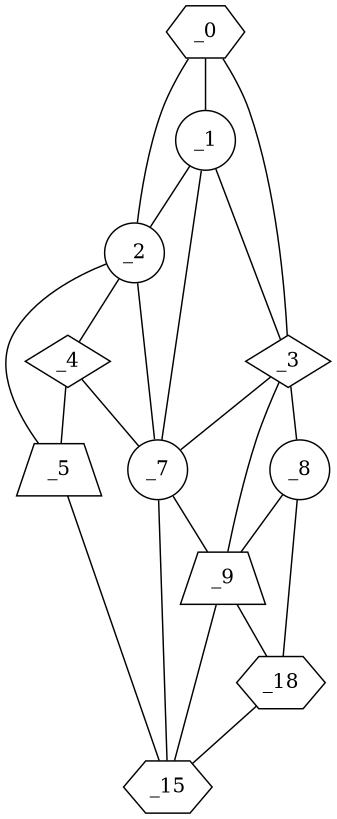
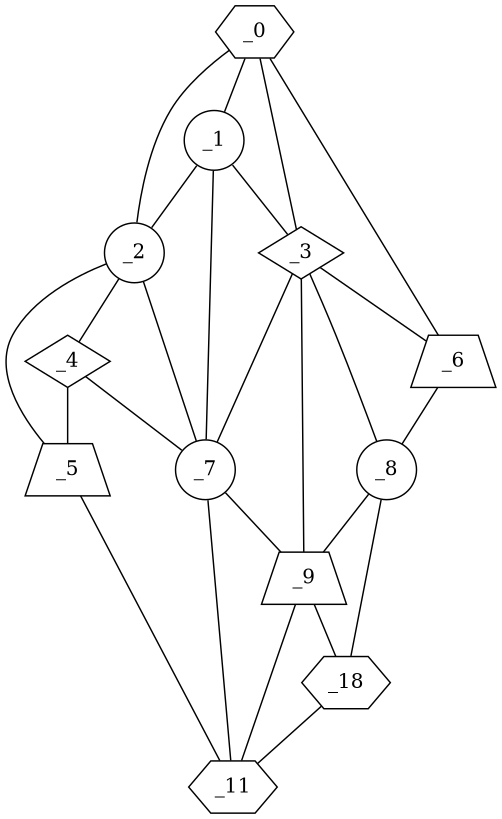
node "_6": added
node "_15": label "_15" -> "_11"
